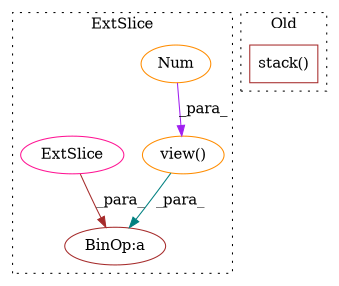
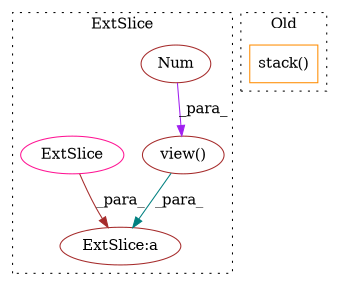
node "Num": color darkorange -> brown
node "stack()": color brown -> darkorange
node "view()": color darkorange -> brown
node "BinOp:a": label "BinOp:a" -> "ExtSlice:a"
